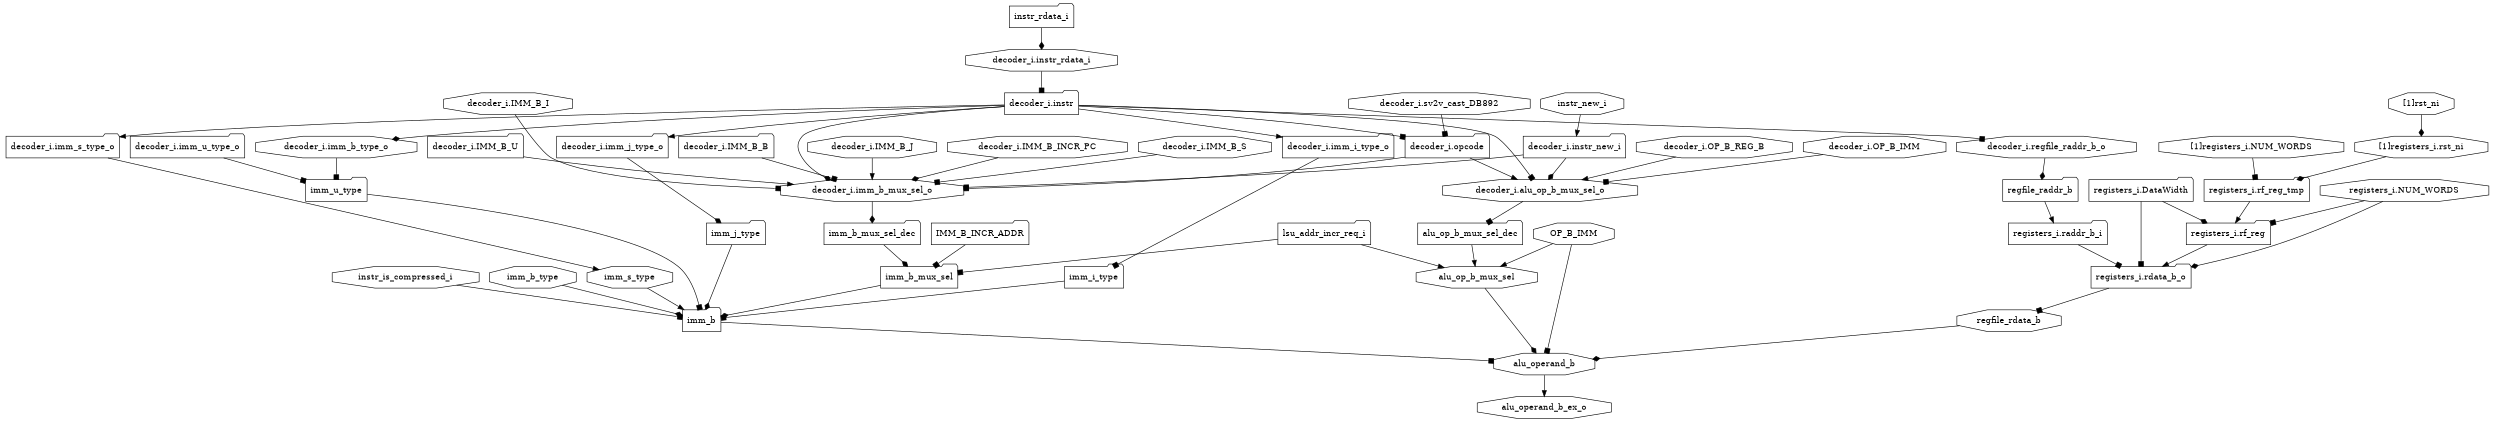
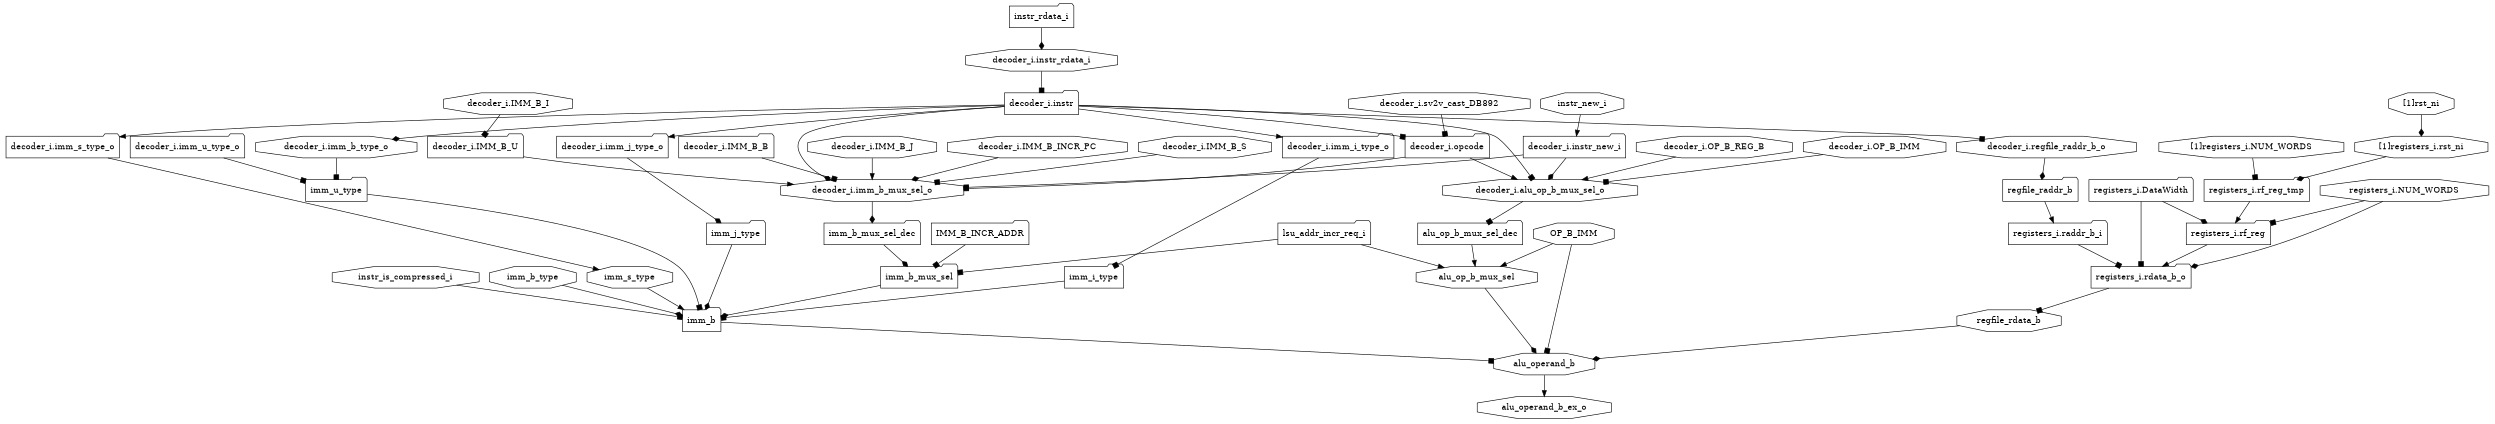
edge "decoder_i.IMM_B_I" -> "decoder_i.imm_b_mux_sel_o": now "decoder_i.IMM_B_I" -> "decoder_i.IMM_B_U"
